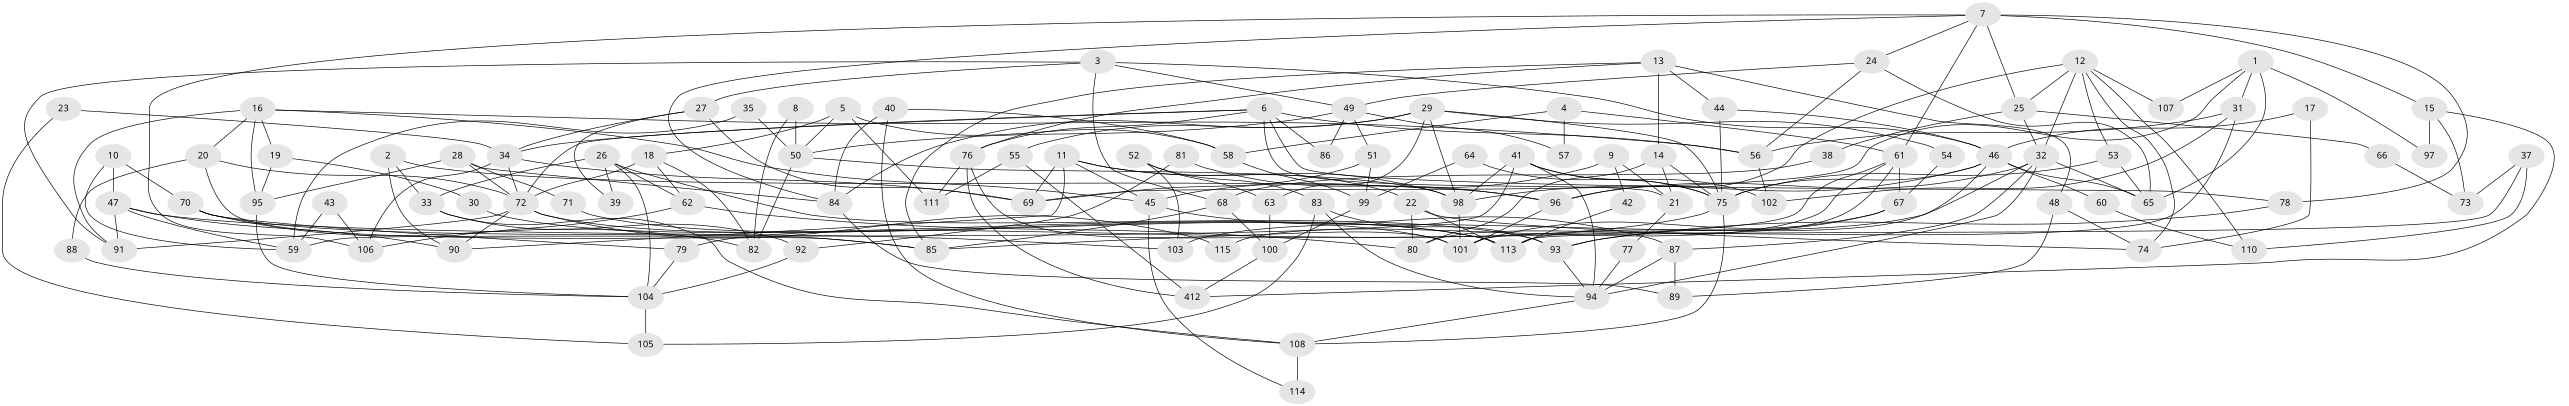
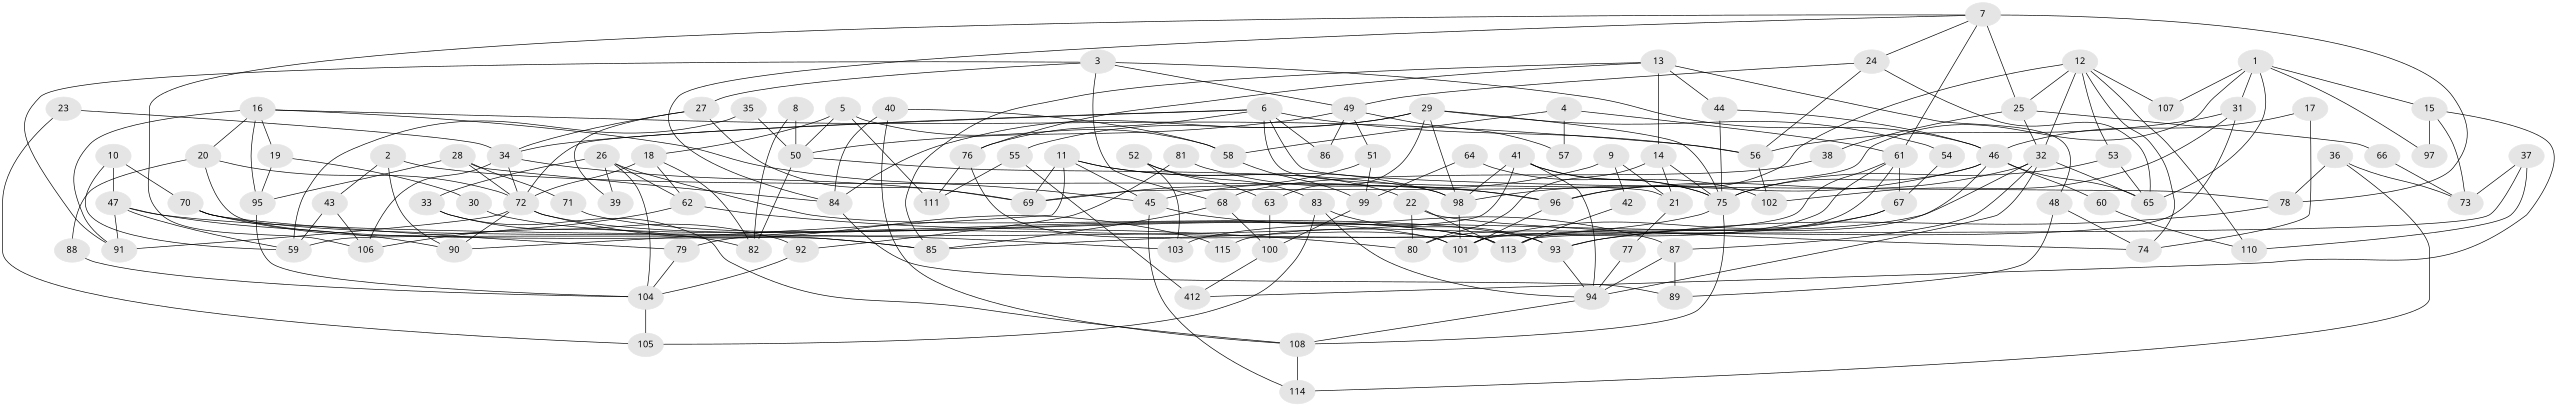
edge "7" -- "15": now "1" -- "15"
node "36": added
edge "2" -- "33": now "2" -- "43"
edge "76" -- "412": removed
